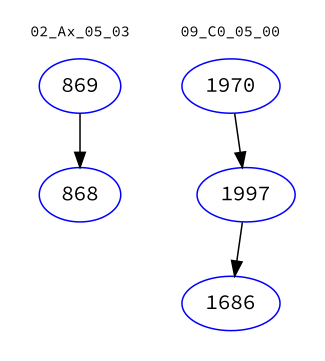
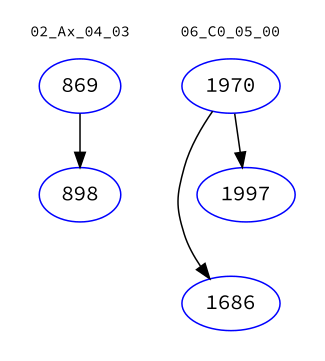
cluster "02_Ax_05_03": label "02_Ax_05_03" -> "02_Ax_04_03"
cluster "09_C0_05_00": label "09_C0_05_00" -> "06_C0_05_00"
node "868": label "868" -> "898"
edge "1997" -> "1686": now "1970" -> "1686"
